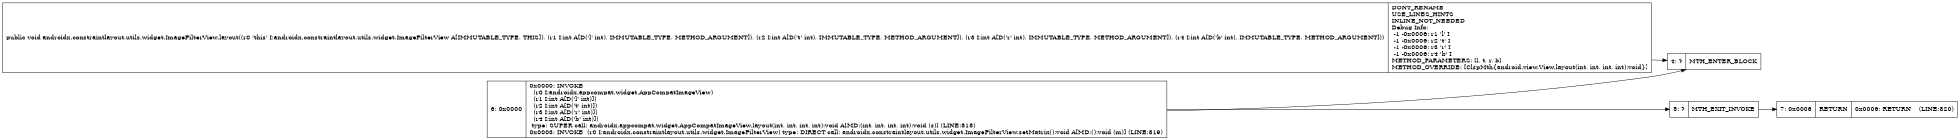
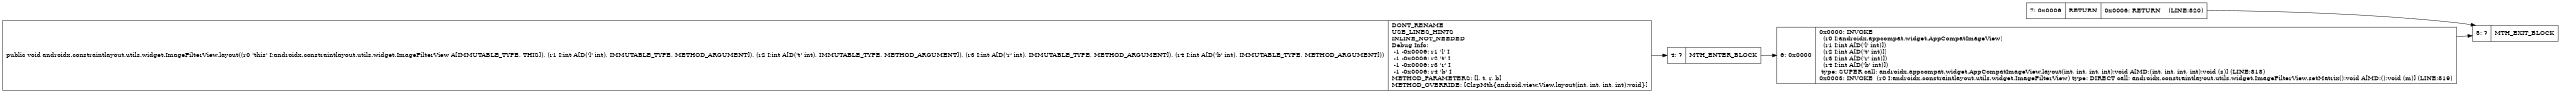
edge "6: 0x0000" -> "4: ?": reversed
node "5: ?": text "MTH_EXIT_INVOKE" -> "MTH_EXIT_BLOCK"
edge "5: ?" -> "7: 0x0006": reversed
